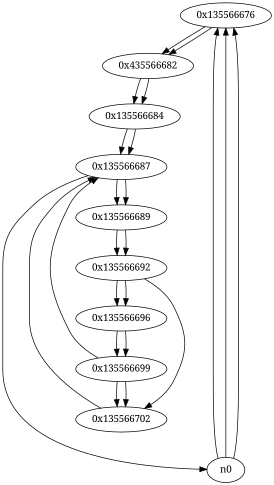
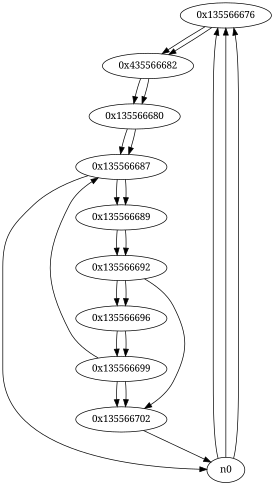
node "0x135566684": label "0x135566684" -> "0x135566680"
edge "0x135566702" -> "0x135566687": now "0x135566702" -> "n0"
